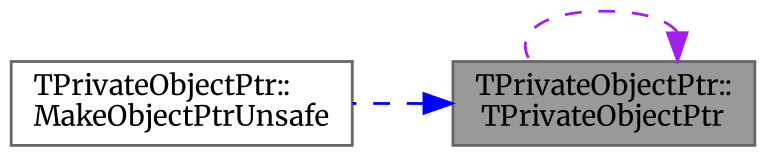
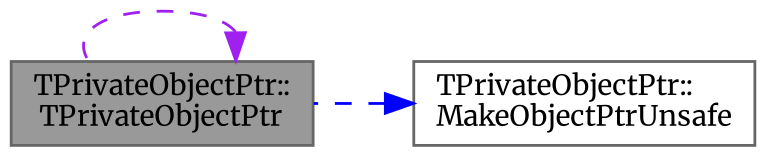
edge "TPrivateObjectPtr:: MakeObjectPtrUnsafe" -> "TPrivateObjectPtr:: TPrivateObjectPtr": reversed
